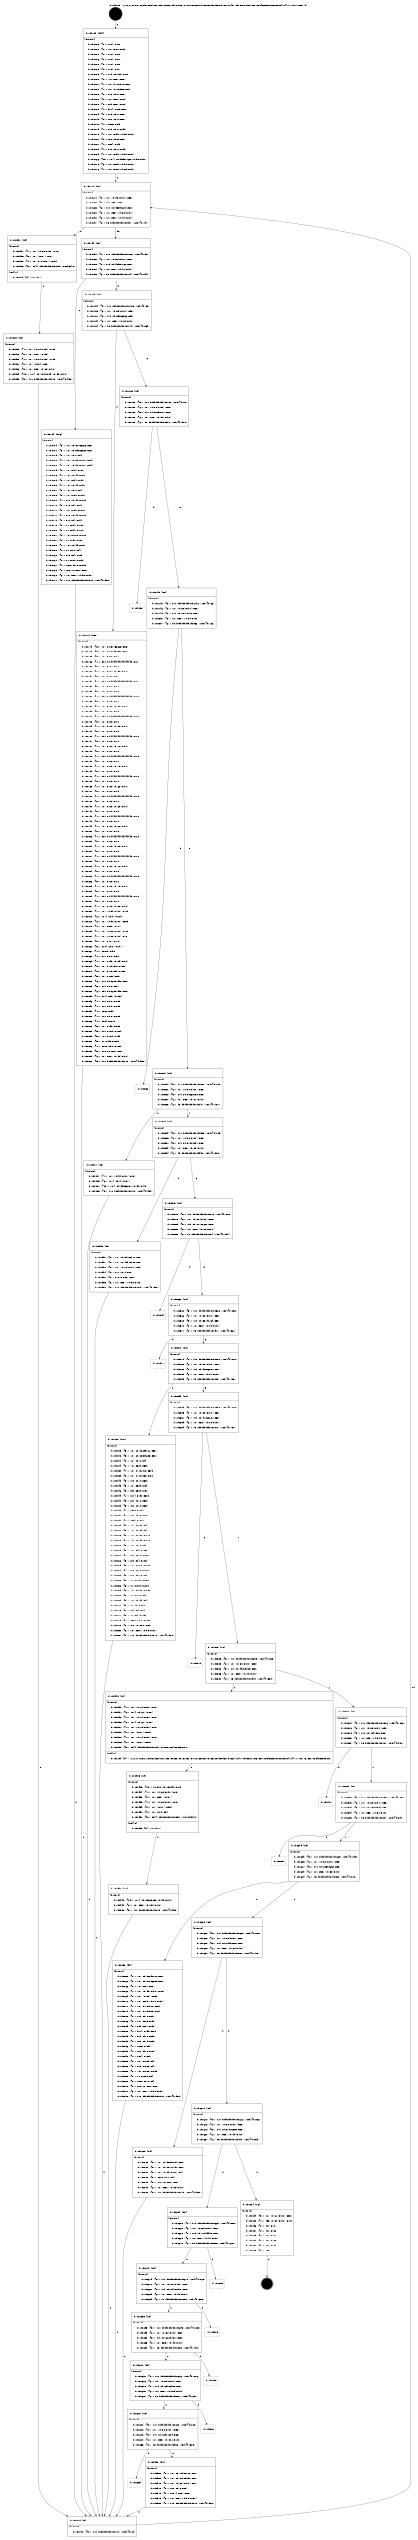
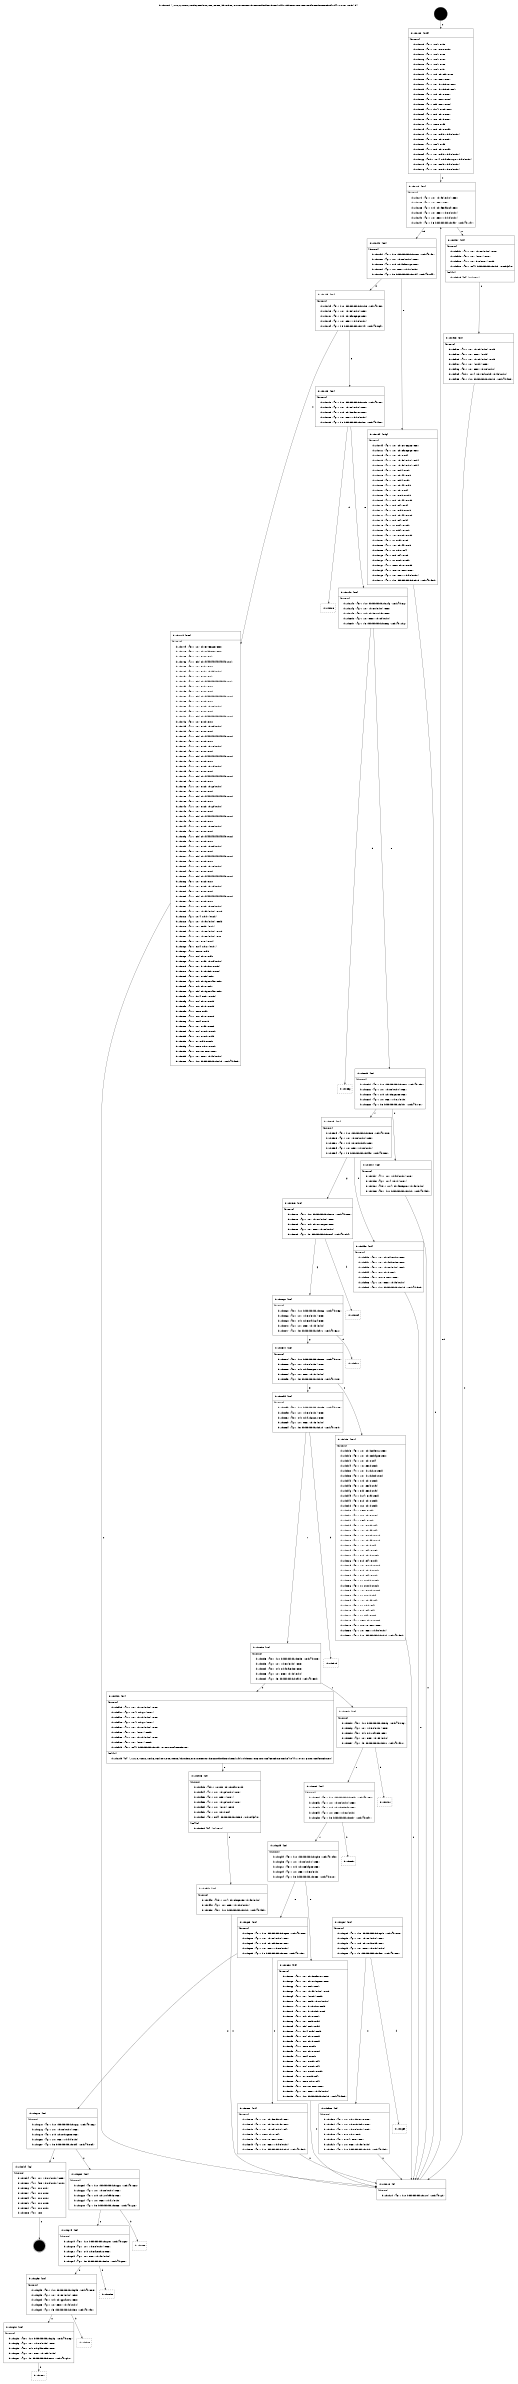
edge "0x4016b1 [28]" -> "0x4016cd [28]": removed, label "1"
